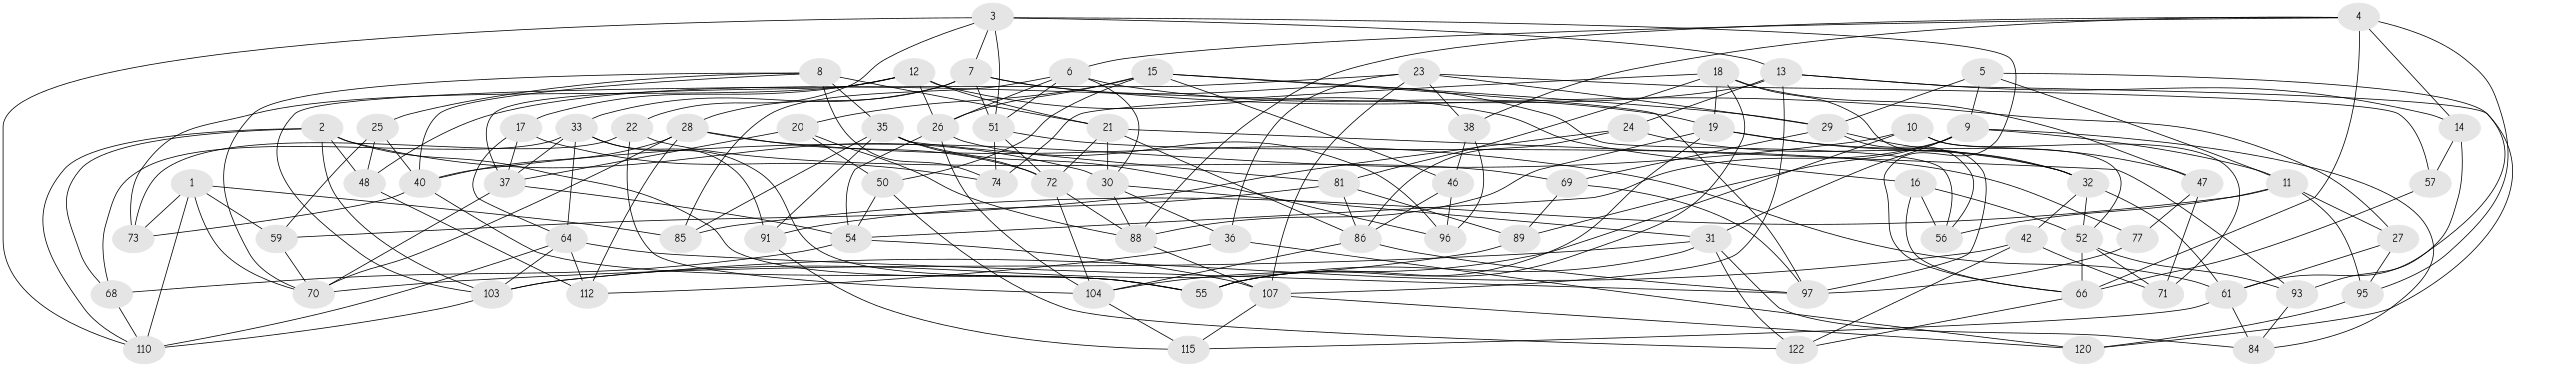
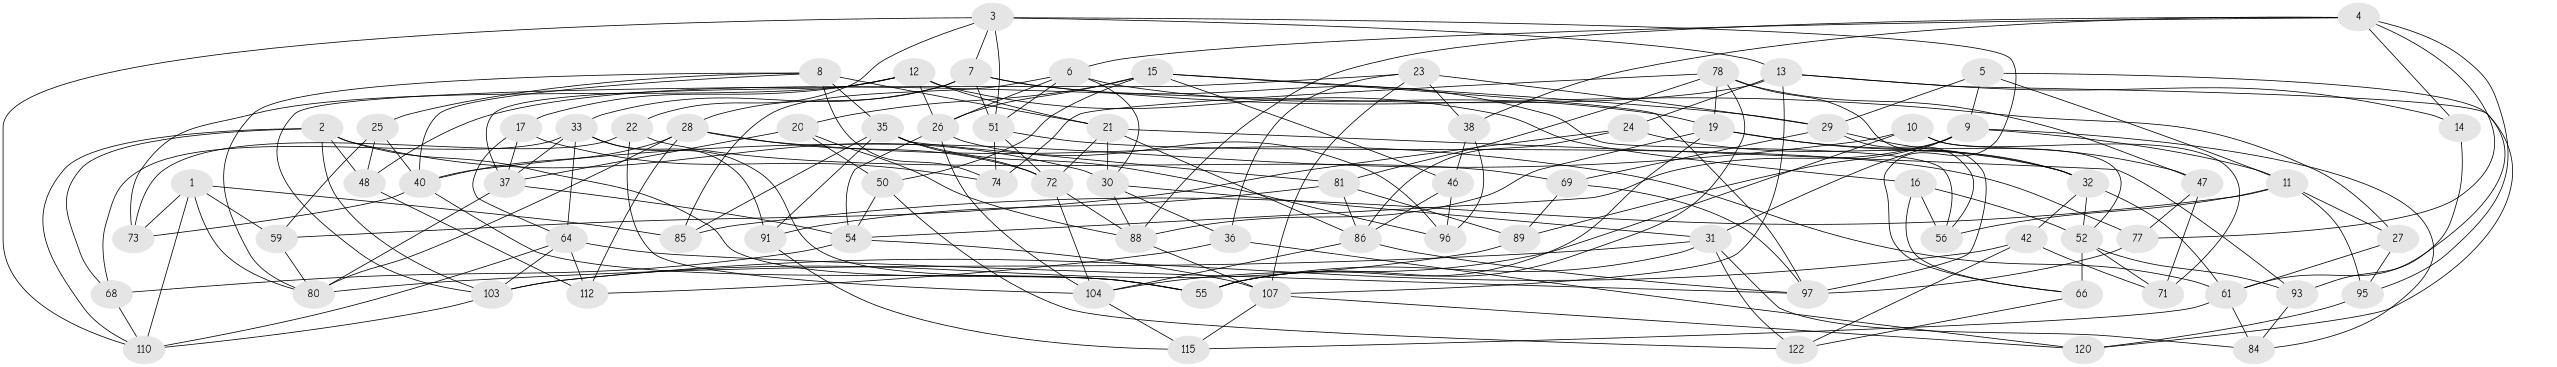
node "18": label "18" -> "78"
node "57": removed
edge "4" -- "66": now "4" -- "77"
node "70": label "70" -> "80"
